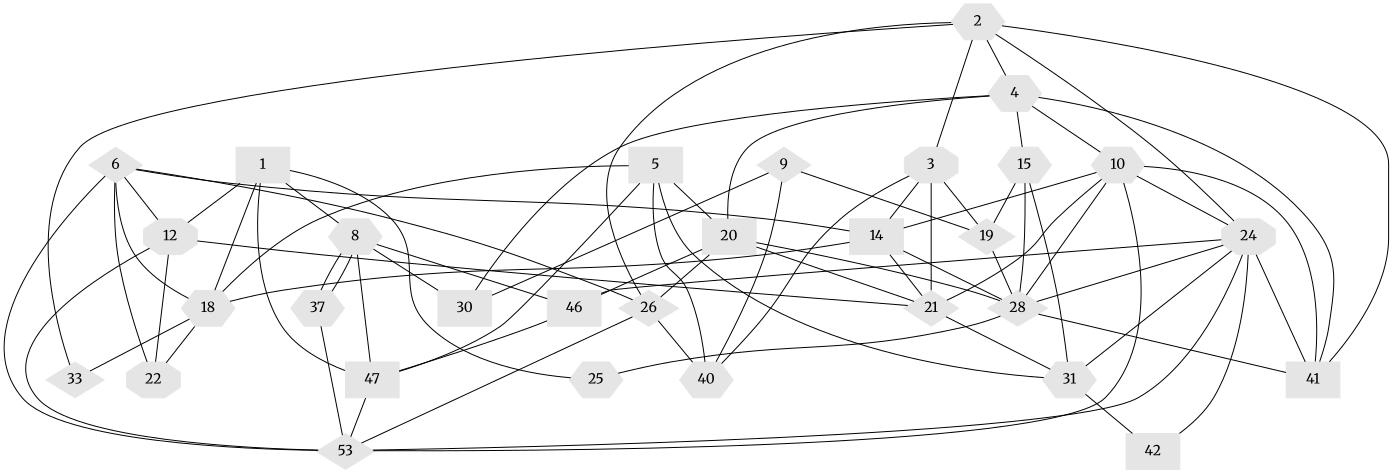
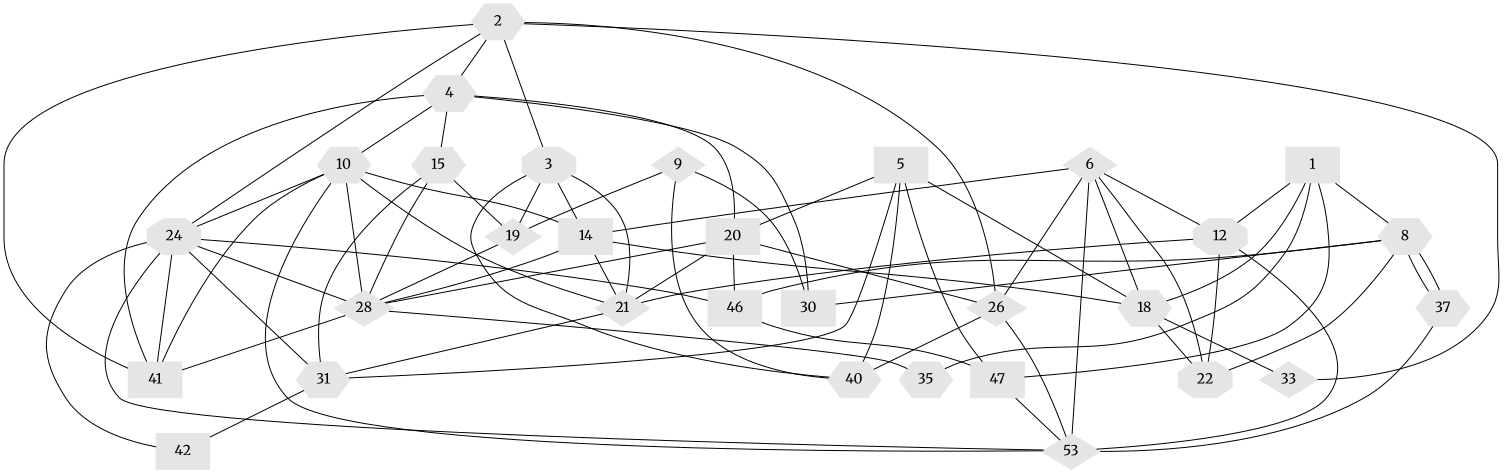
edge "8" -- "47": now "8" -- "22"
node "25": label "25" -> "35"
